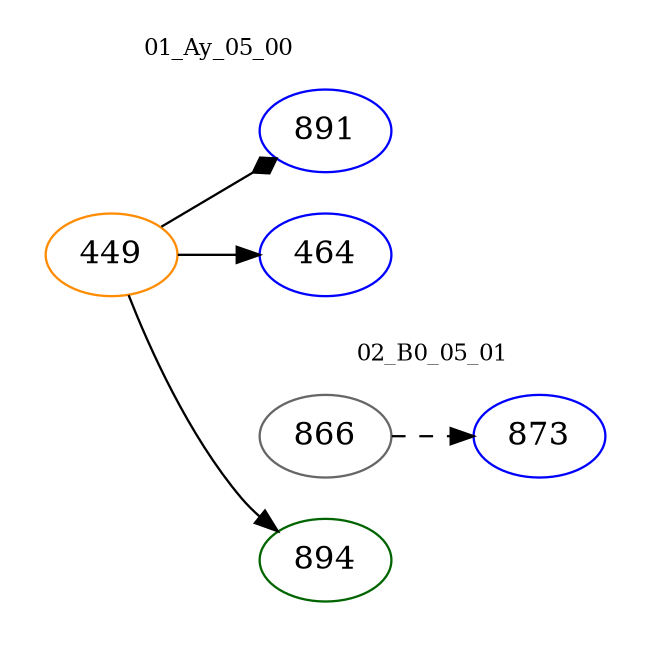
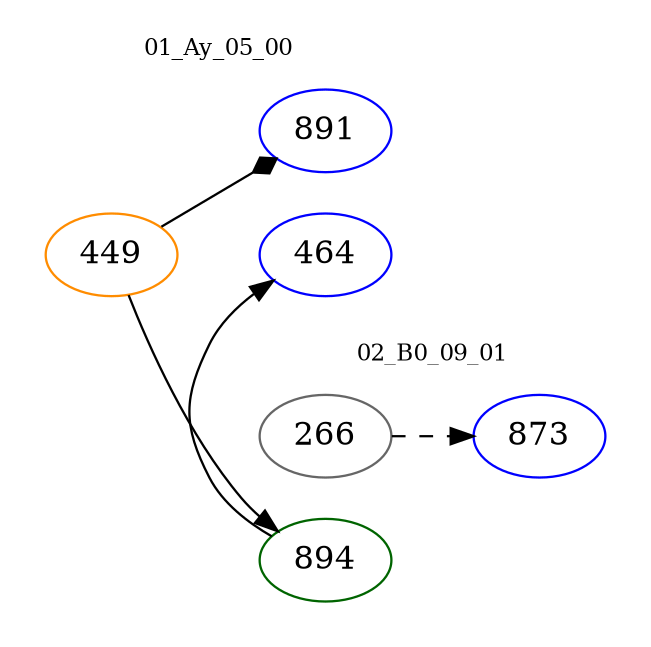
edge "449" -> "464": now "894" -> "464"
cluster "02_B0_05_01": label "02_B0_05_01" -> "02_B0_09_01"
node "866": label "866" -> "266"
